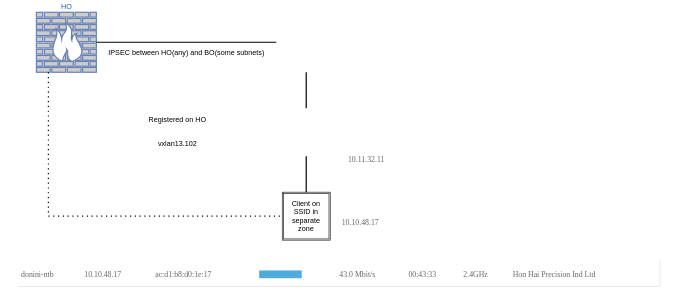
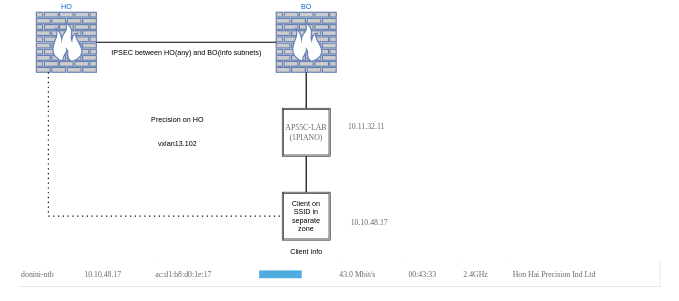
node "BO": added
node "IPSEC between HO(any) and BO(some subnets)": label "IPSEC between HO(any) and BO(some subnets)" -> "IPSEC between HO(any) and BO(info subnets)"
node "Registered on HO": label "Registered on HO" -> "Precision on HO"
node "AP55C-LAB (1PIANO)": added
node "10.11.32.11": moved (366, 159) -> (366, 126)
node "10.10.48.17": moved (360, 222) -> (369, 222)
node "Client info": added
